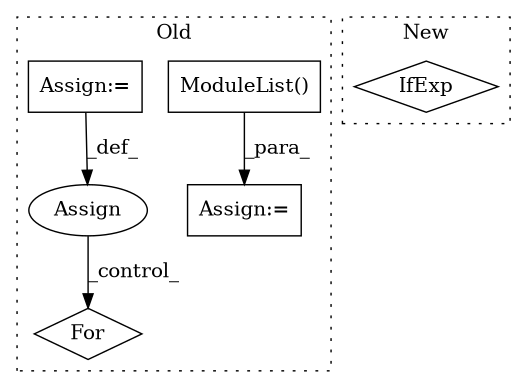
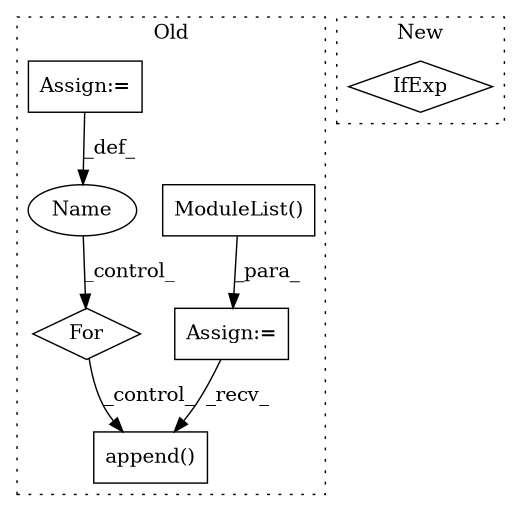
node "Assign": label "Assign" -> "Name"
node "append()": added
